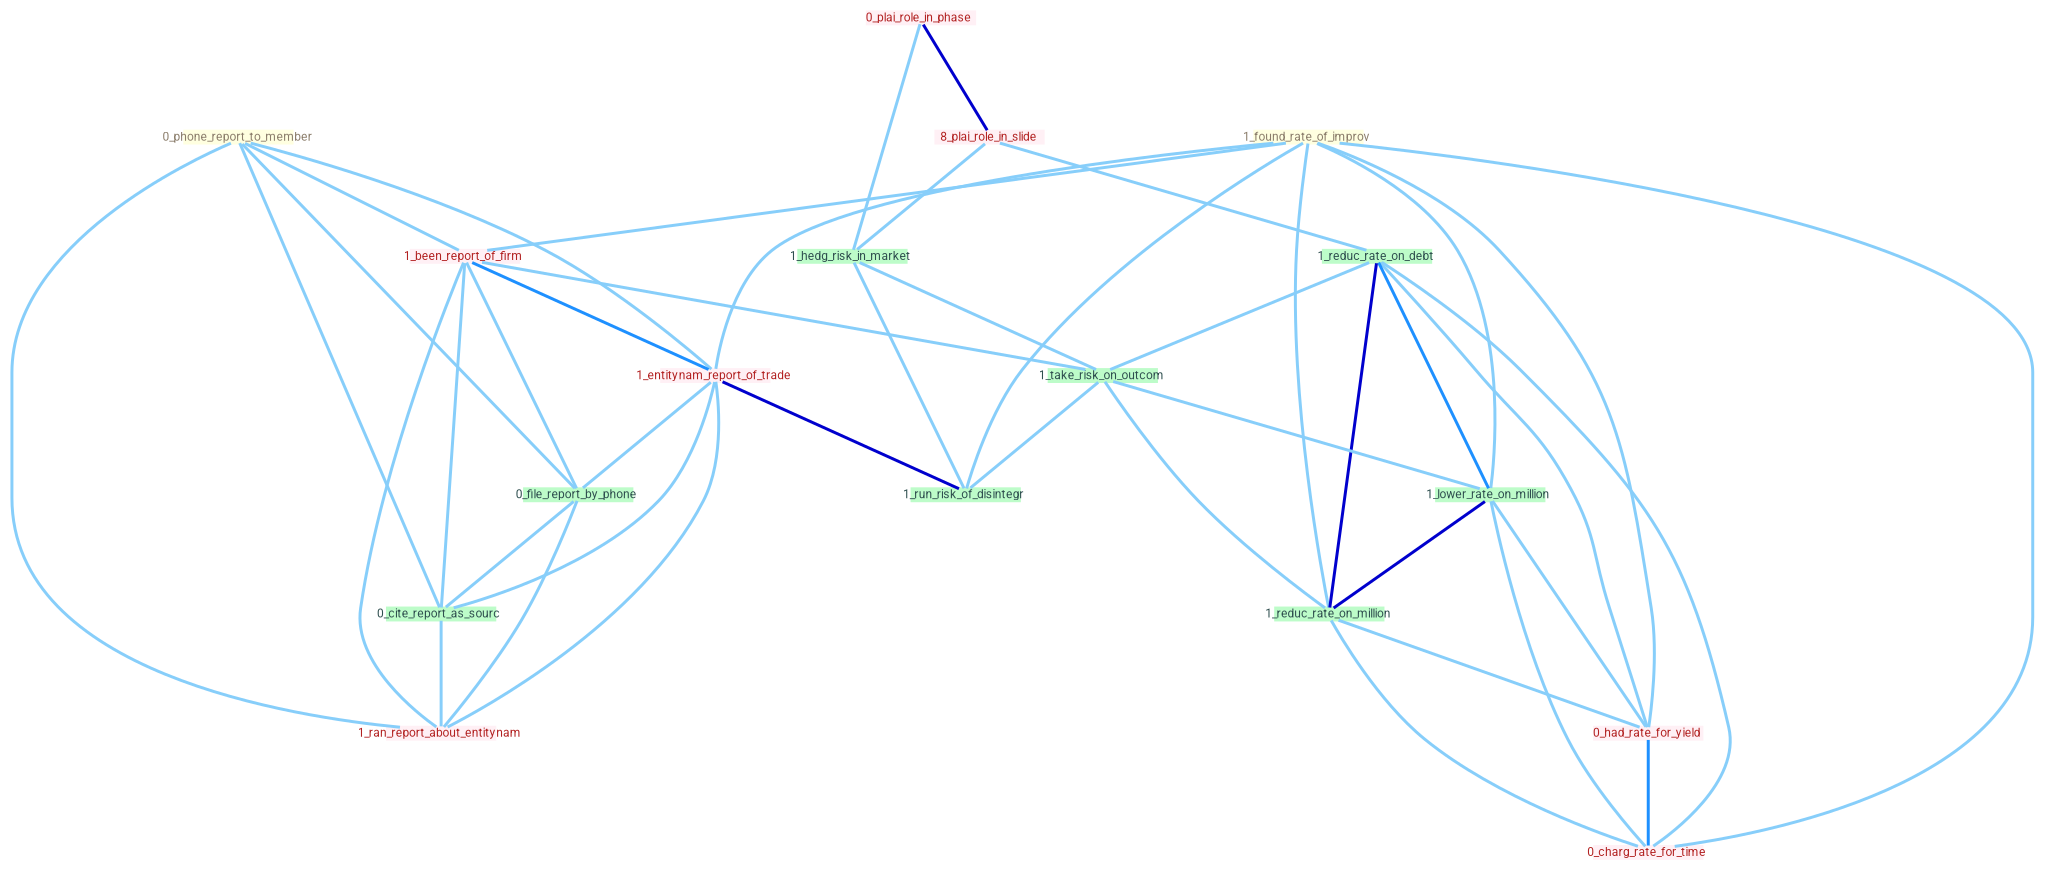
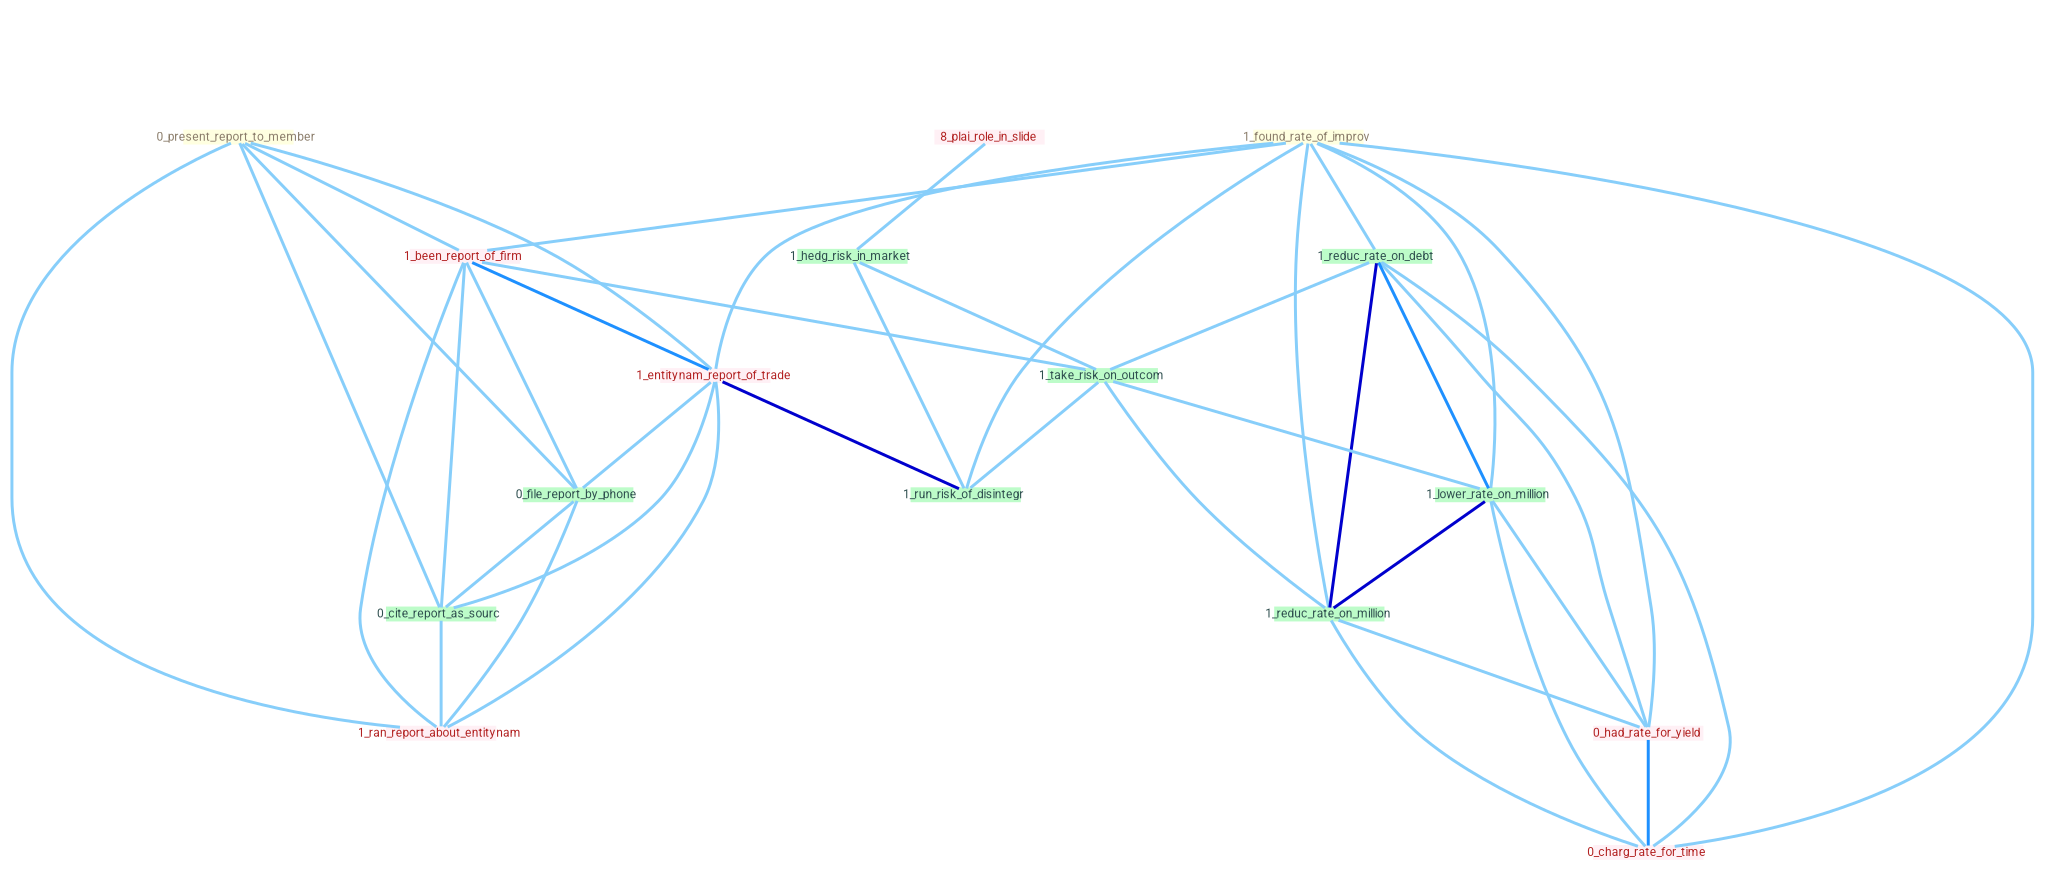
node "0_plai_role_in_phase": removed
node "0_phone_report_to_member": label "0_phone_report_to_member" -> "0_present_report_to_member"
edge "8_plai_role_in_slide" -- "1_reduc_rate_on_debt": now "1_found_rate_of_improv" -- "1_reduc_rate_on_debt"
